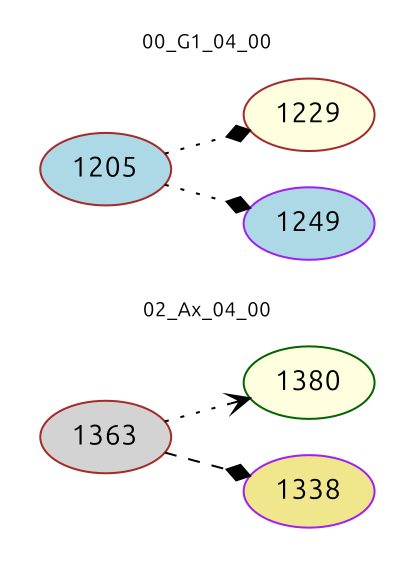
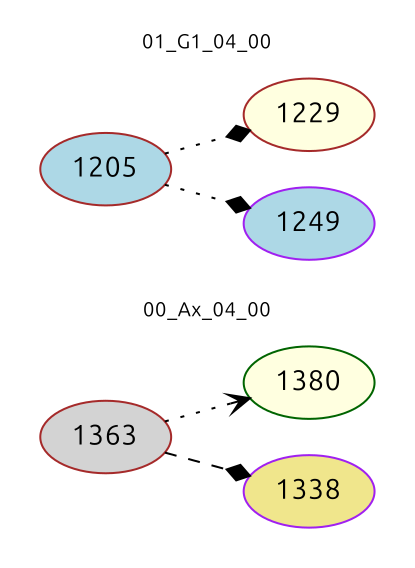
cluster "00_G1_04_00": label "00_G1_04_00" -> "01_G1_04_00"
cluster "02_Ax_04_00": label "02_Ax_04_00" -> "00_Ax_04_00"
